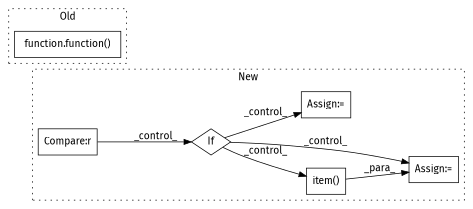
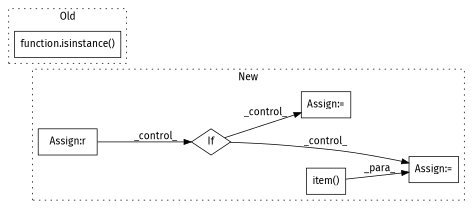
node "function.function()": label "function.function()" -> "function.isinstance()"
node "Compare:r": label "Compare:r" -> "Assign:r"
edge "If" -> "item()": removed, label "_control_"
